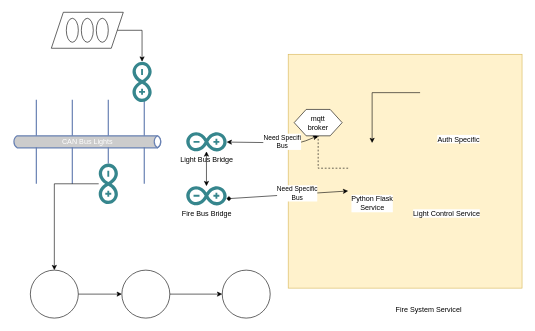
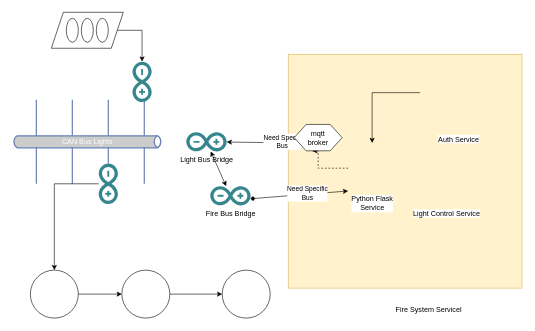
node "mqtt broker": moved (318, 123) -> (318, 138)
node "Auth Specific": label "Auth Specific" -> "Auth Service"
node "Fire Bus Bridge": moved (207, 196) -> (231, 196)
